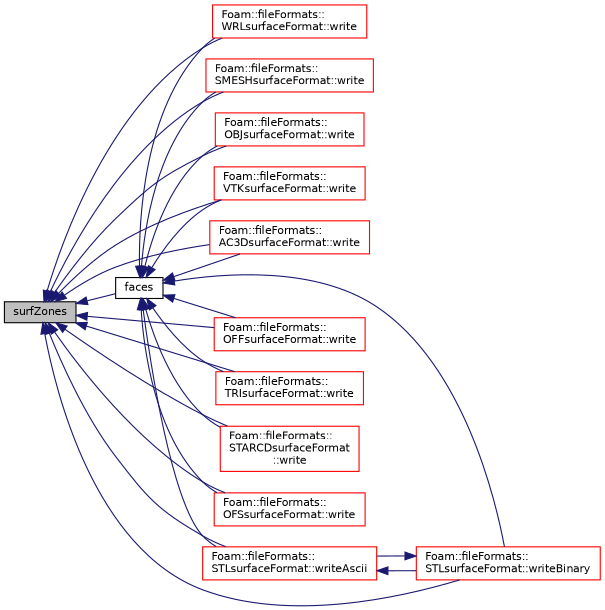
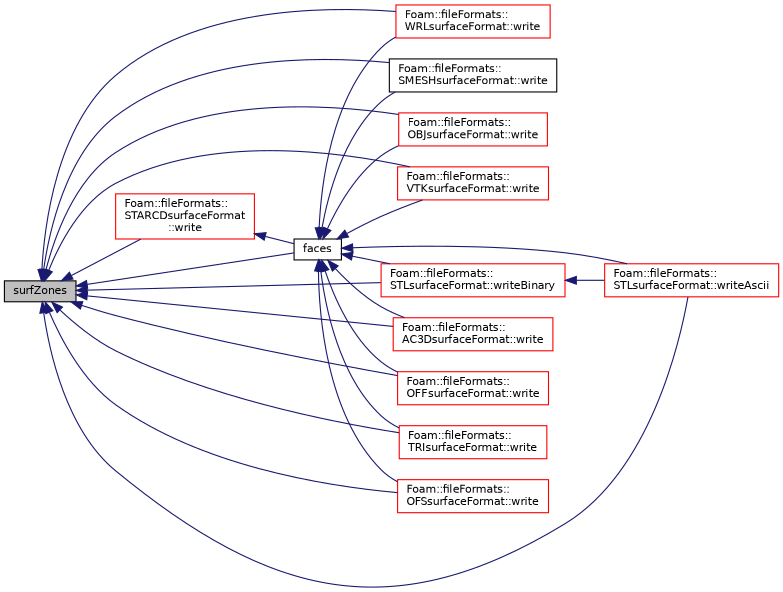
node "Foam::fileFormats:: SMESHsurfaceFormat::write": color red -> black
edge "Foam::fileFormats:: STARCDsurfaceFormat ::write" -> "faces": reversed
edge "Foam::fileFormats:: STLsurfaceFormat::writeBinary" -> "Foam::fileFormats:: STLsurfaceFormat::writeAscii": removed
